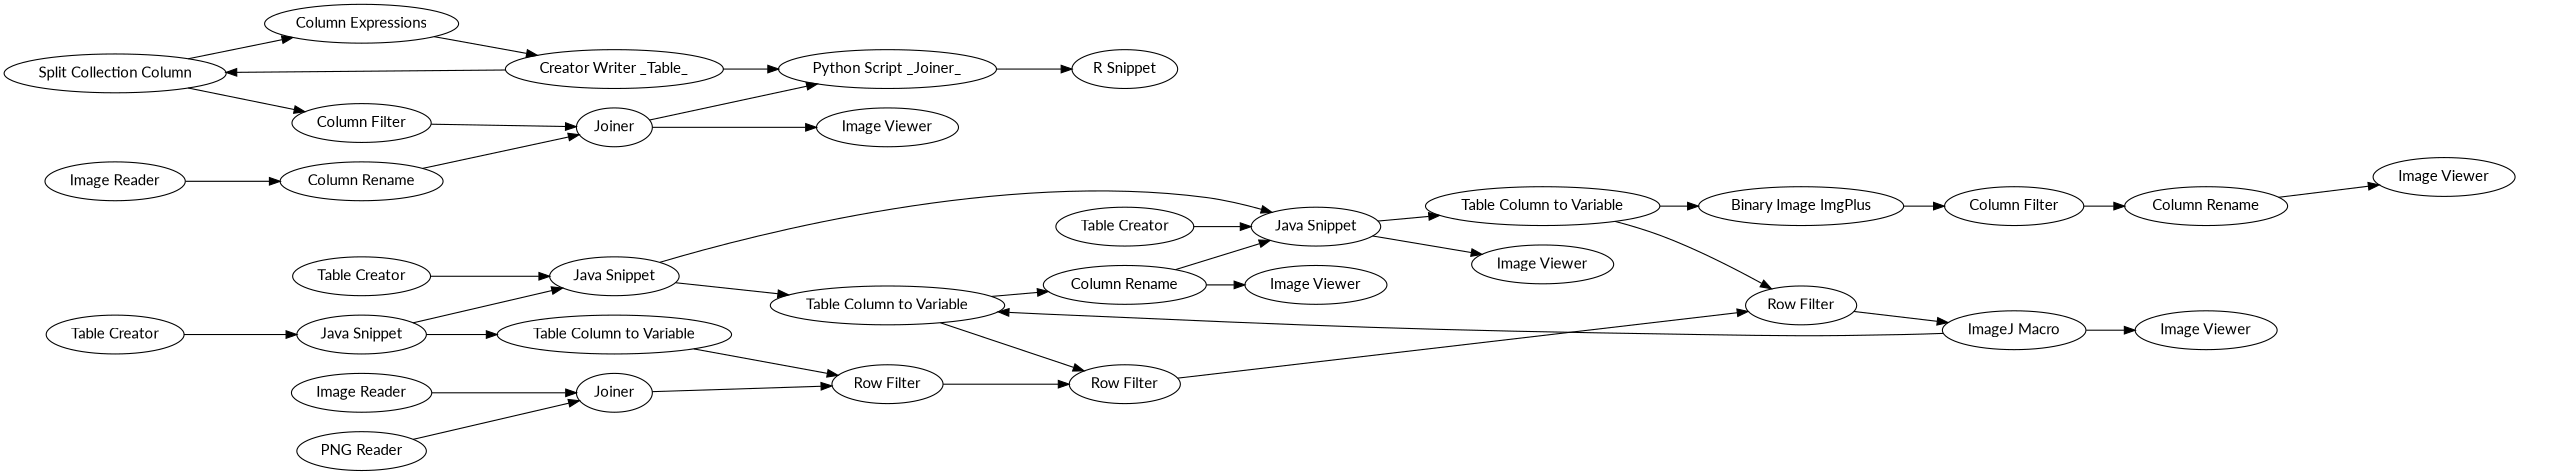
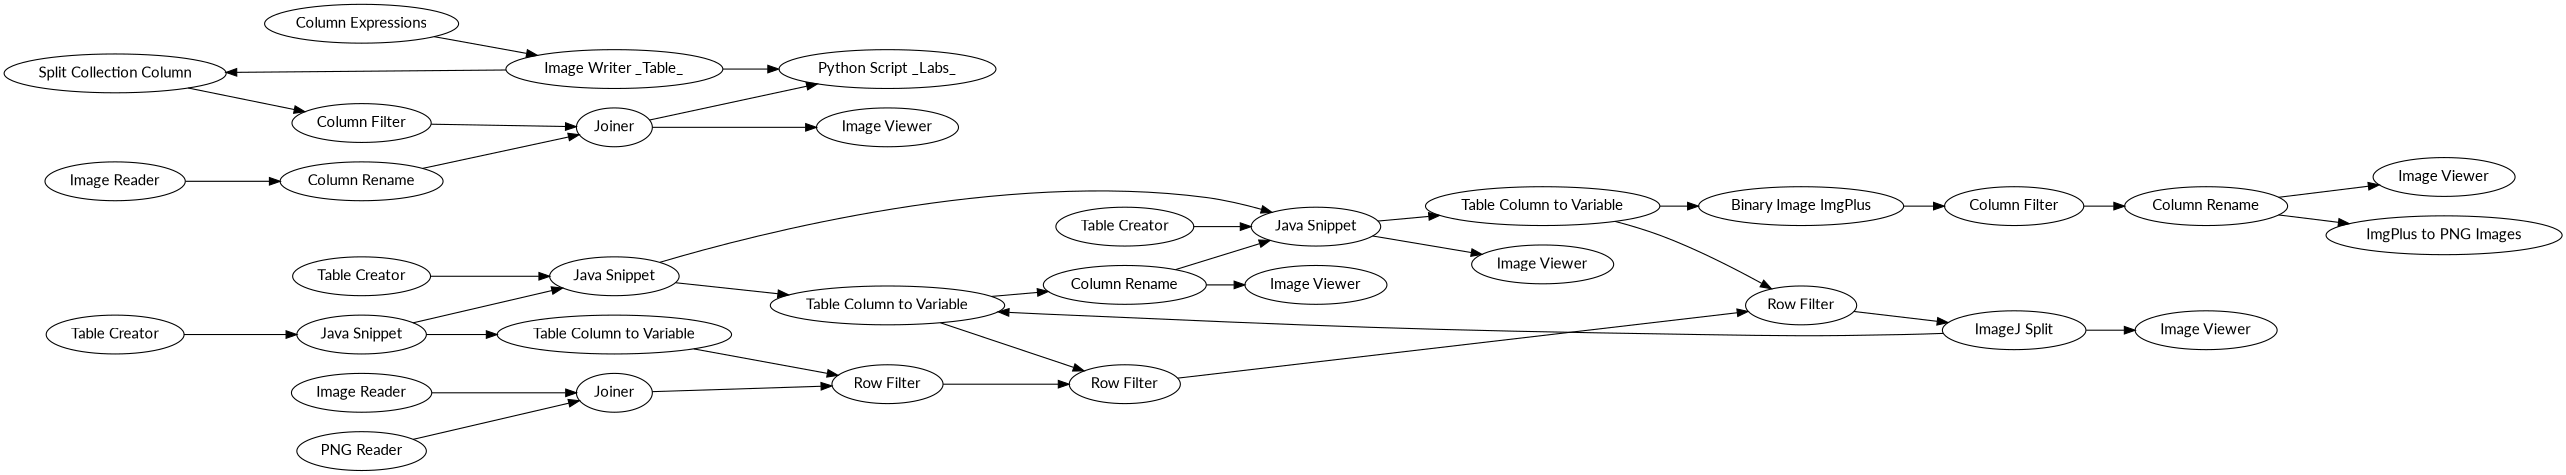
edge "Split Collection Column" -> "Column Expressions": removed
node "Creator Writer _Table_": label "Creator Writer _Table_" -> "Image Writer _Table_"
node "Python Script _Joiner_": label "Python Script _Joiner_" -> "Python Script _Labs_"
node "R Snippet": removed
node "ImgPlus to PNG Images": added
node "ImageJ Macro": label "ImageJ Macro" -> "ImageJ Split"
